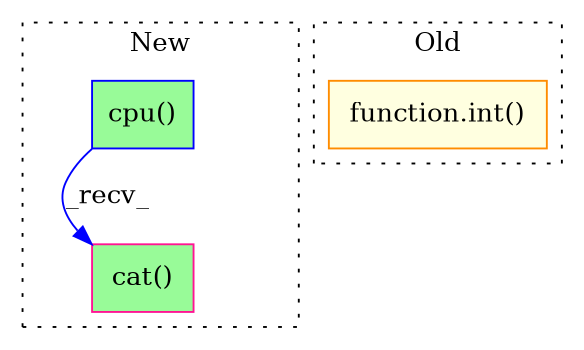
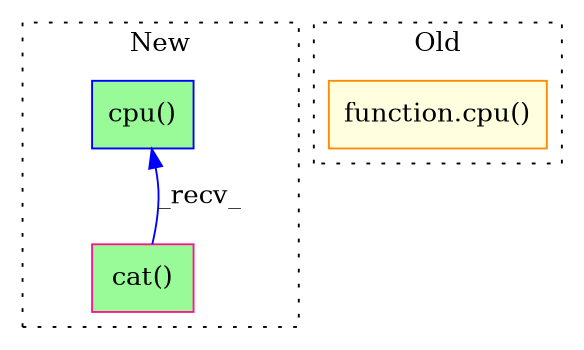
node "function.int()": label "function.int()" -> "function.cpu()"
edge "cpu()" -> "cat()": reversed
